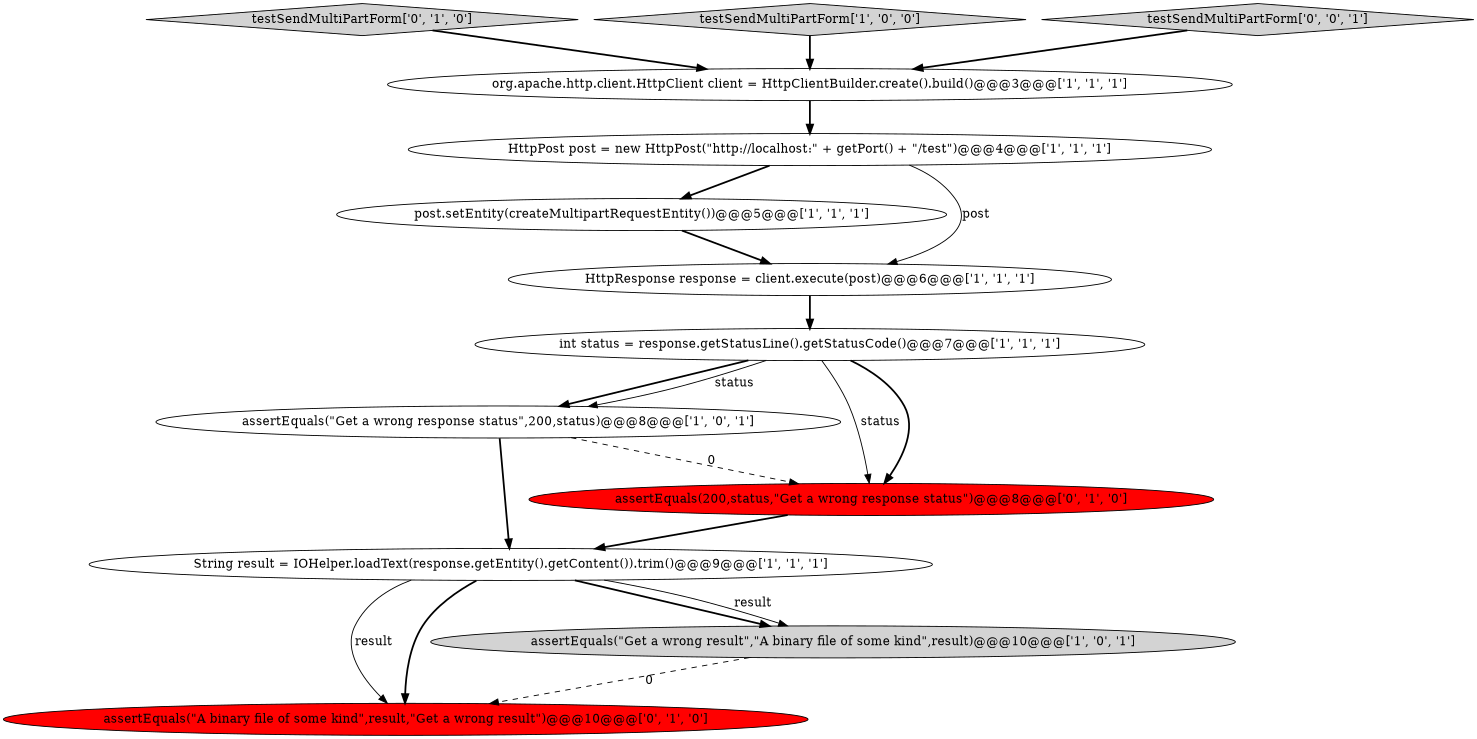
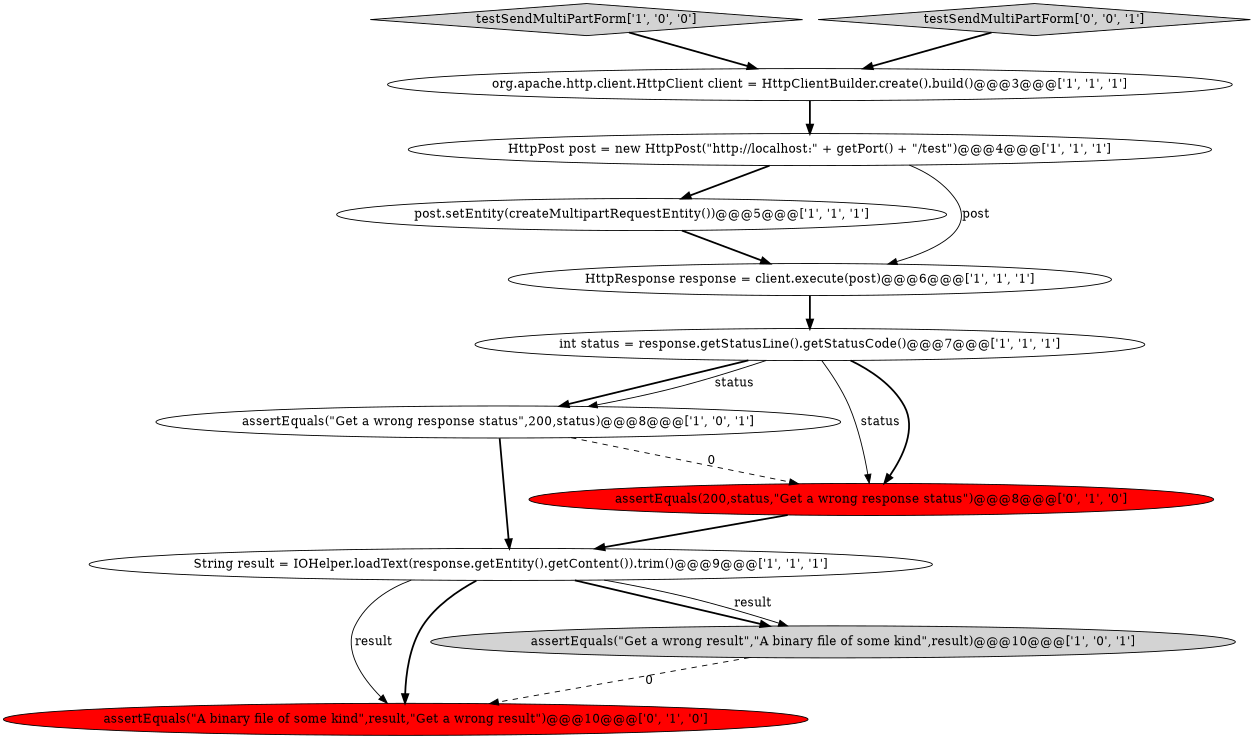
node "testSendMultiPartForm['0', '1', '0']": removed
